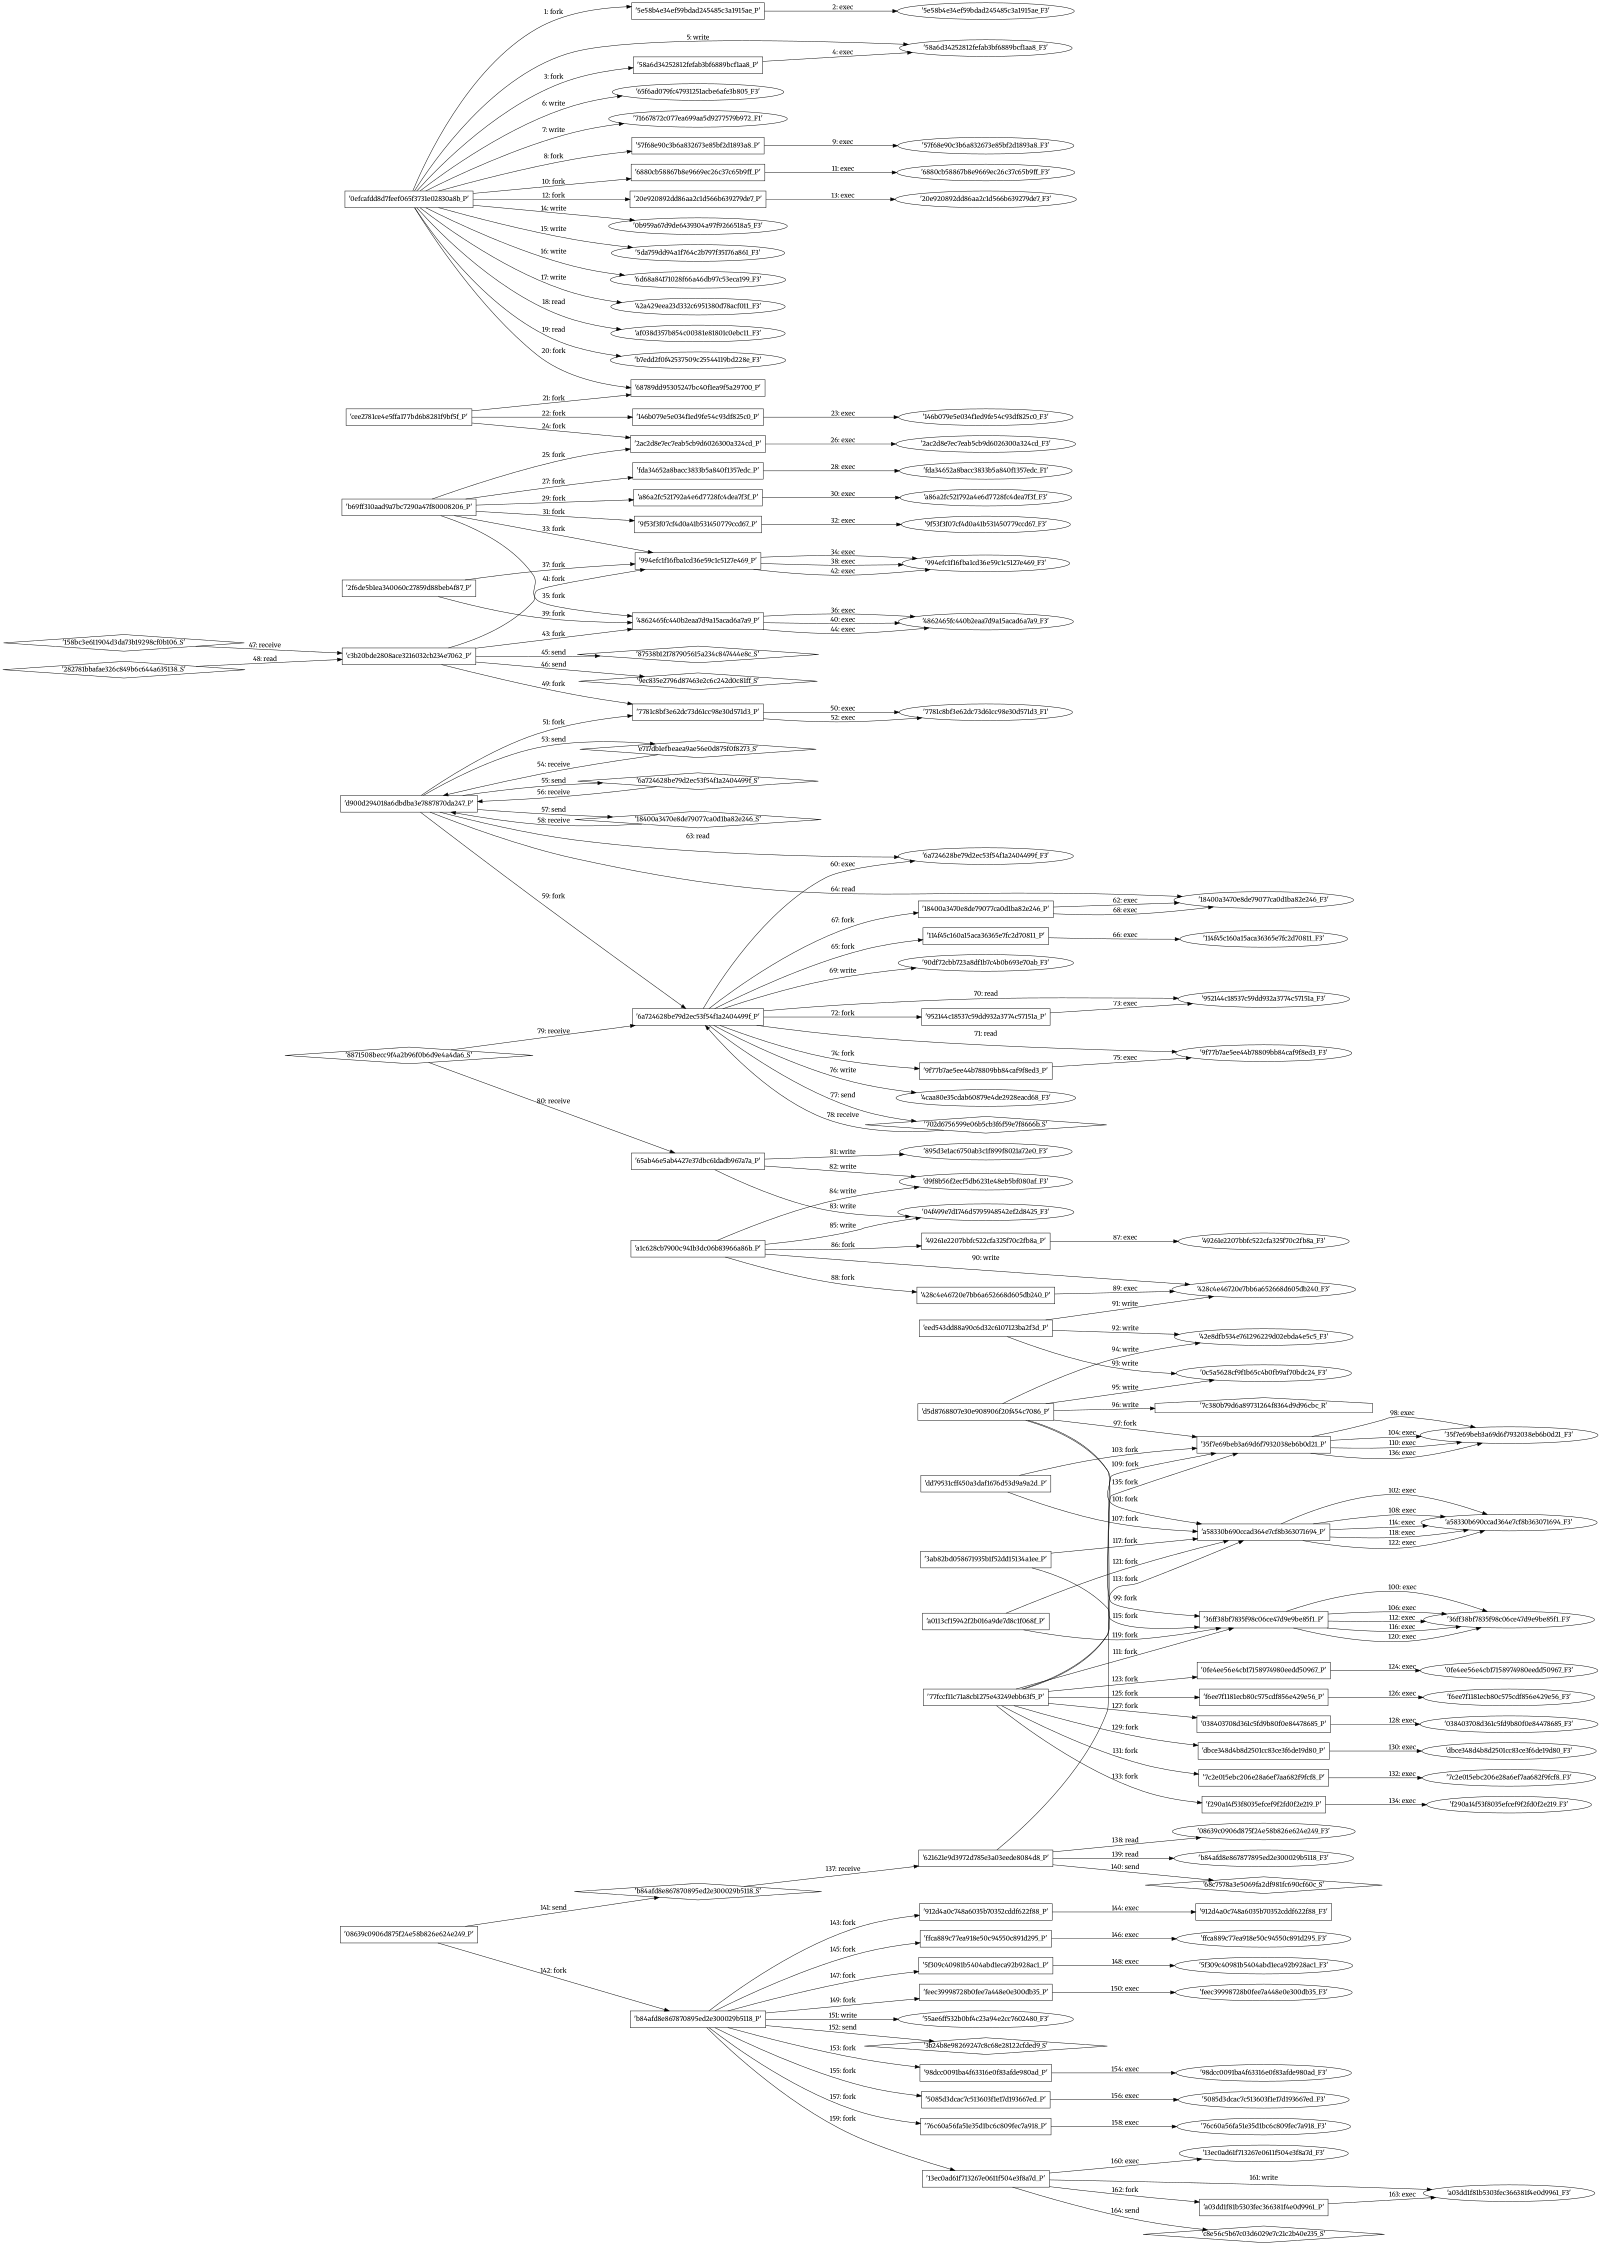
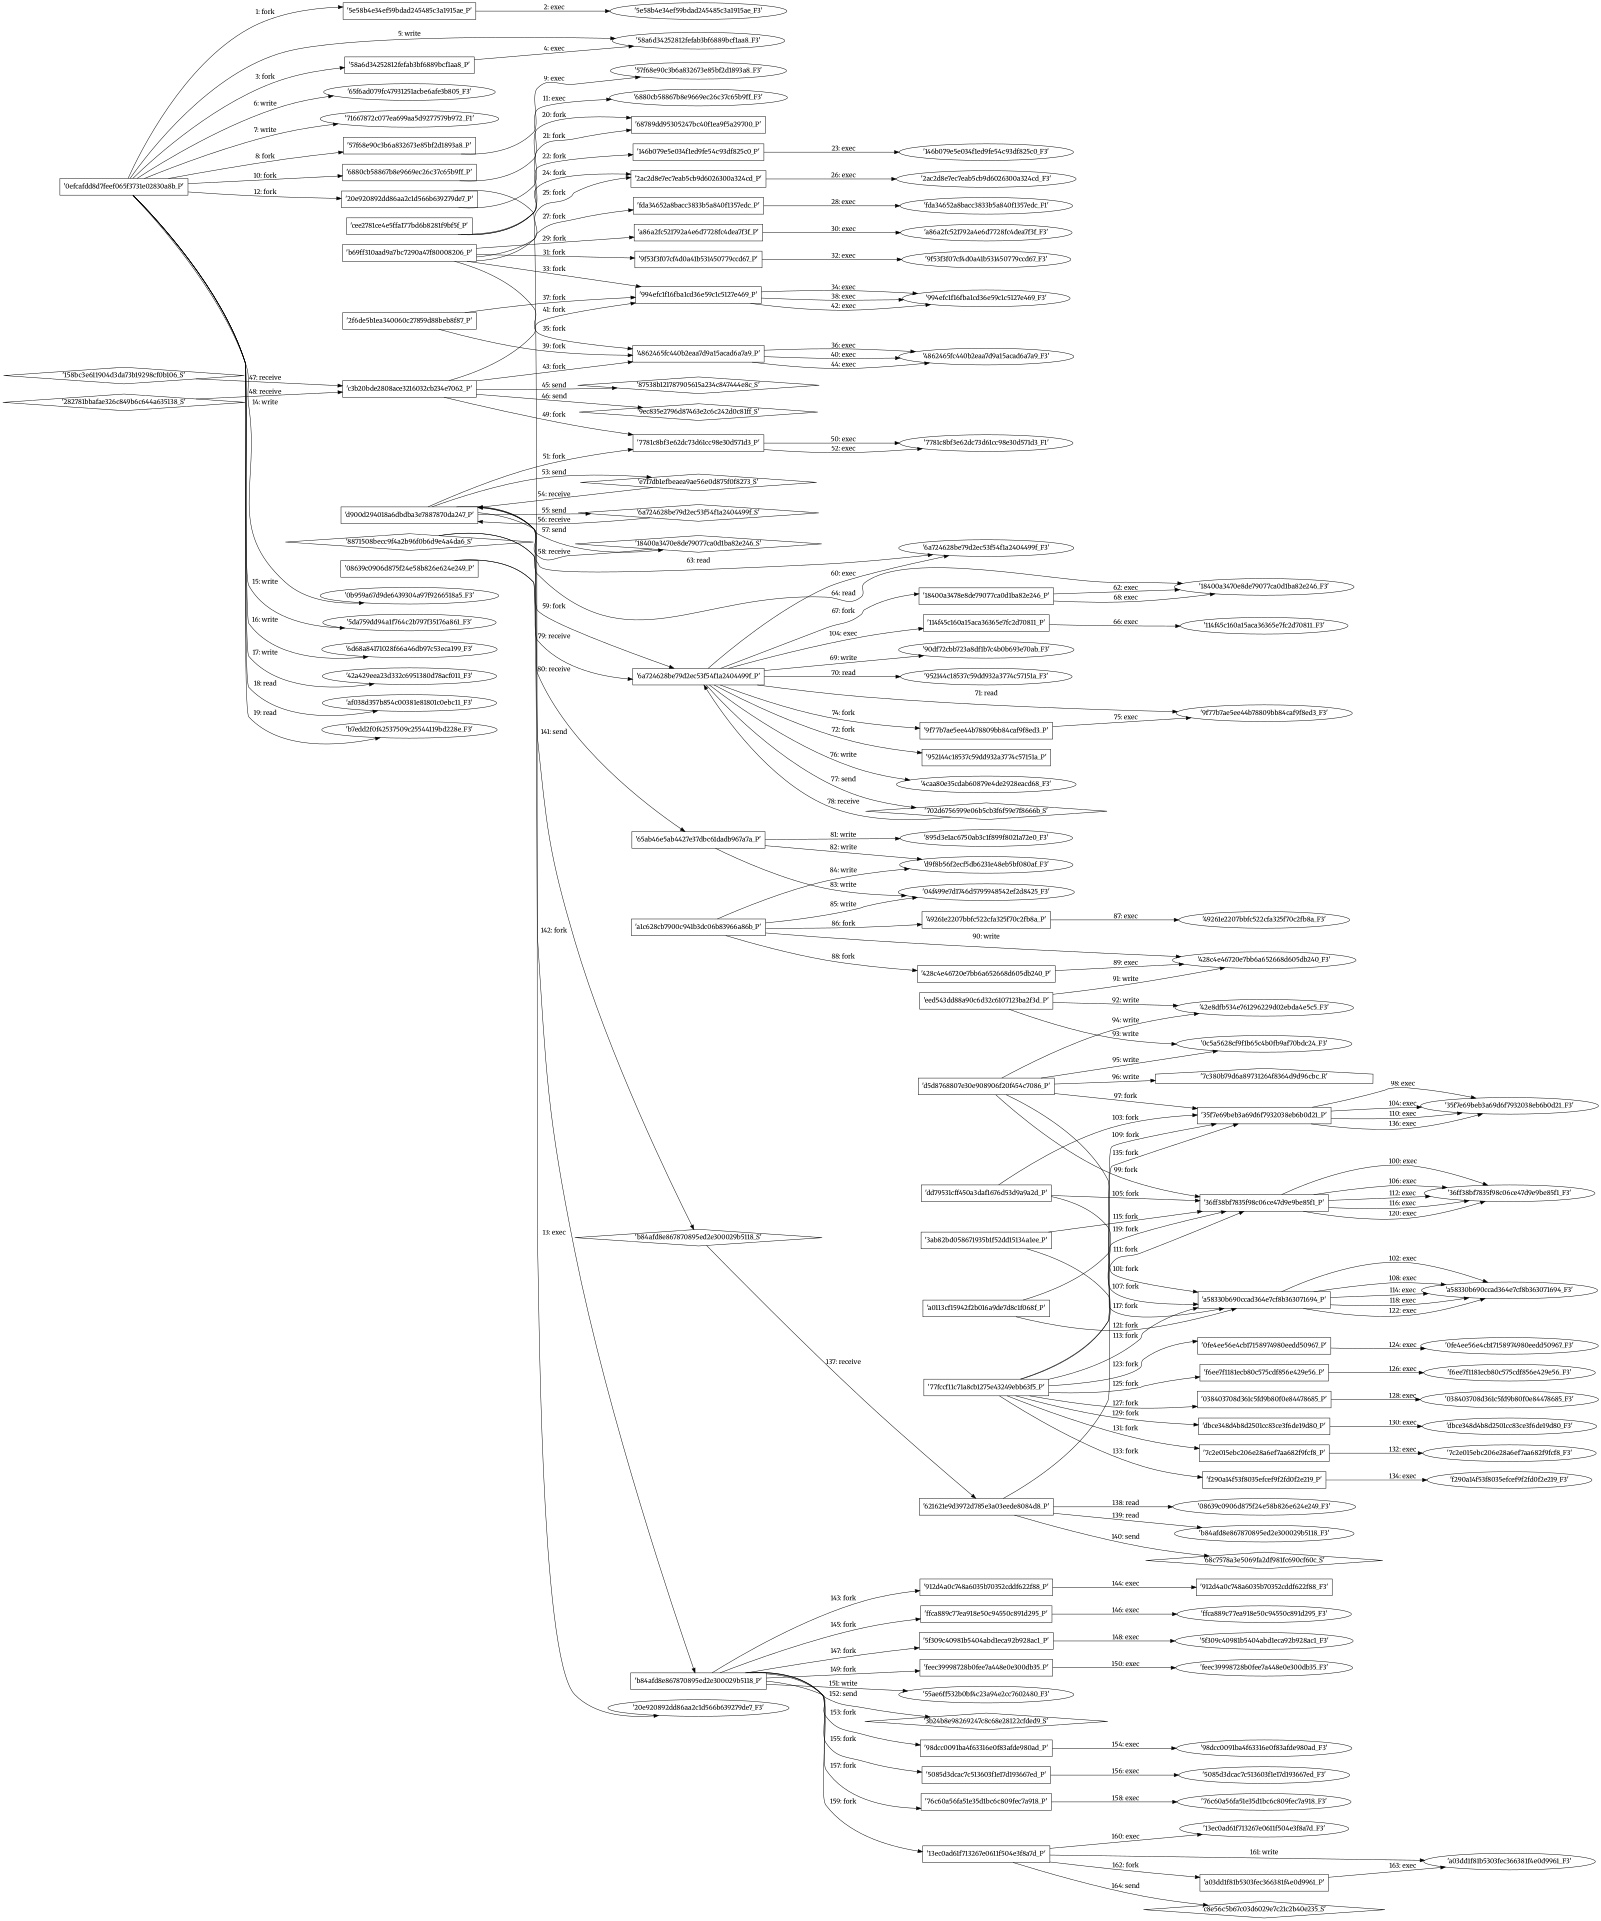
edge "'0efcafdd8d7feef065f3731e02830a8b_P'" -> "'68789dd95305247bc40f1ea9f5a29700_P'": now "'20e920892dd86aa2c1d566b639279de7_P'" -> "'68789dd95305247bc40f1ea9f5a29700_P'"
node "'2f6de5b1ea340060c27859d88beb4f87_P'": label "'2f6de5b1ea340060c27859d88beb4f87_P'" -> "'2f6de5b1ea340060c27859d88beb8f87_P'"
edge "'282781bbafae326c849b6c644a635138_S'" -> "'c3b20bde2808ace3216032cb234e7062_P'": label "48: read" -> "48: receive"
node "'18400a3470e8de79077ca0d1ba82e246_P'": label "'18400a3470e8de79077ca0d1ba82e246_P'" -> "'18400a3478e8de79077ca0d1ba82e246_P'"
edge "'6a724628be79d2ec53f54f1a2404499f_P'" -> "'114f45c160a15aca36365e7fc2d70811_P'": label "65: fork" -> "104: exec"
edge "'952144c18537c59dd932a3774c57151a_P'" -> "'952144c18537c59dd932a3774c57151a_F3'": removed, label "73: exec"
edge "'dd79531cff450a3daf1676d53d9a9a2d_P'" -> "'36ff38bf7835f98c06ce47d9e9be85f1_P'": added, label "105: fork"
node "'b84afd8e867877895ed2e300029b5118_F3'": label "'b84afd8e867877895ed2e300029b5118_F3'" -> "'b84afd8e867870895ed2e300029b5118_F3'"
